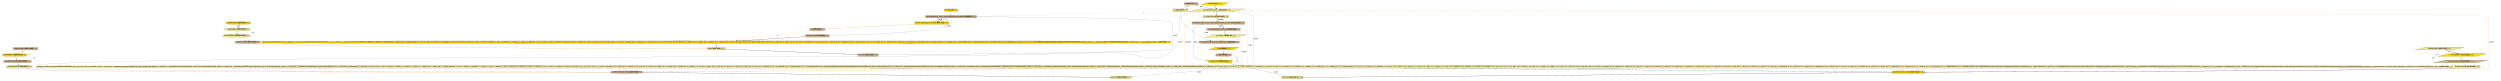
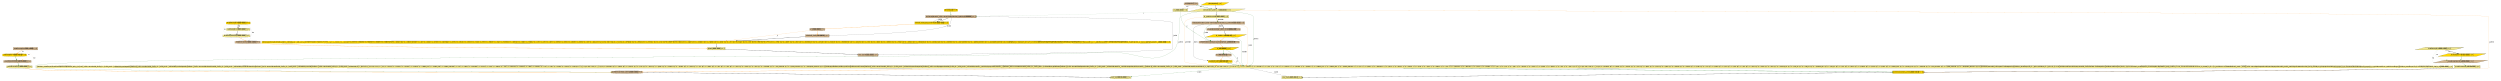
node "int _startState = 60@@@7@@@['1', '1', '0']": fillcolor khaki -> gold
